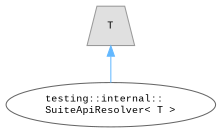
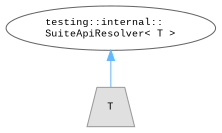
edge "testing::internal:: SuiteApiResolver< T >" -> "T": reversed
